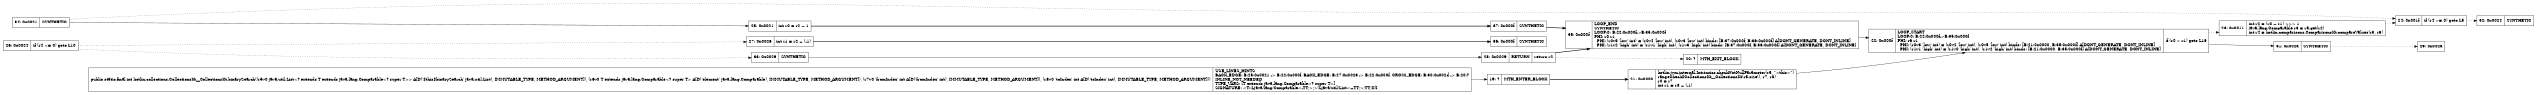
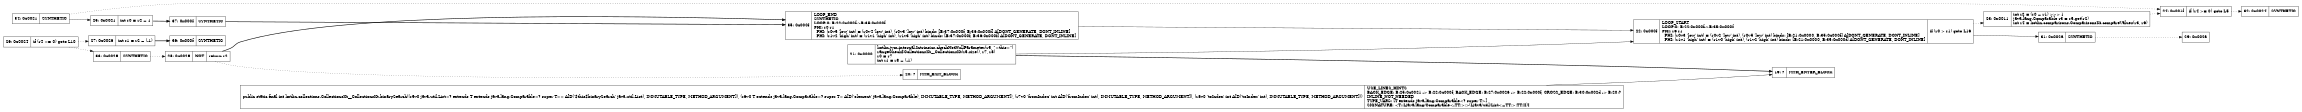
edge "33: 0x0029" -> "28: 0x0029": style solid -> dotted
node "28: 0x0029": text "RETURN" -> "NOT"
edge "19: ?" -> "21: 0x0000": reversed
